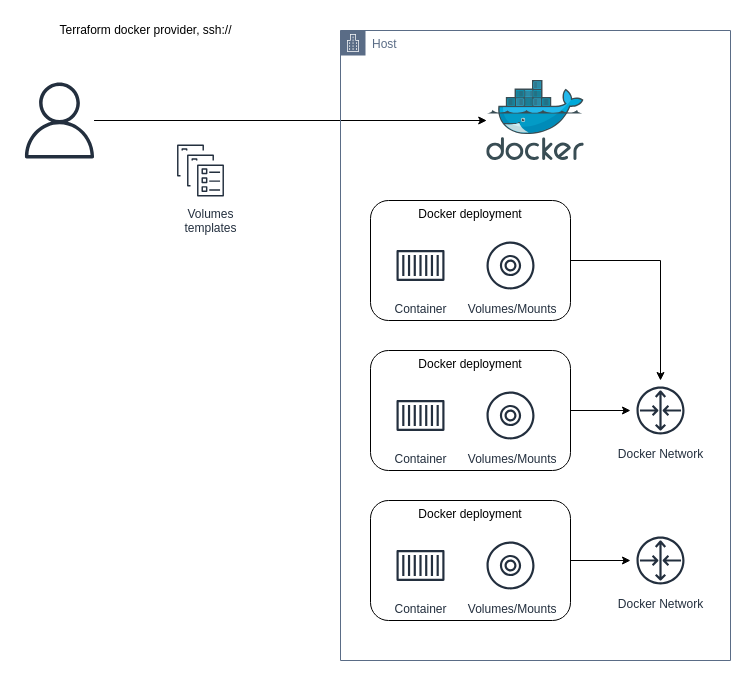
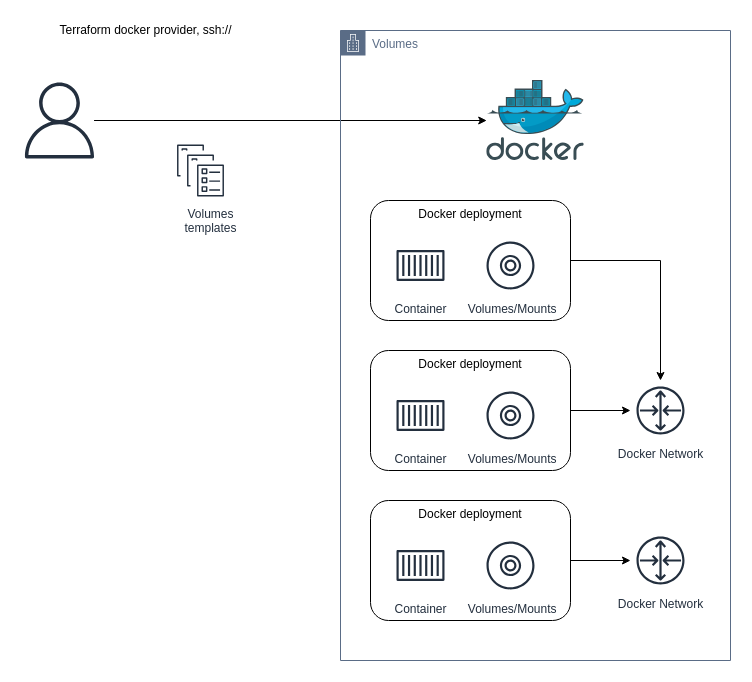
node "Host": label "Host" -> "Volumes"
